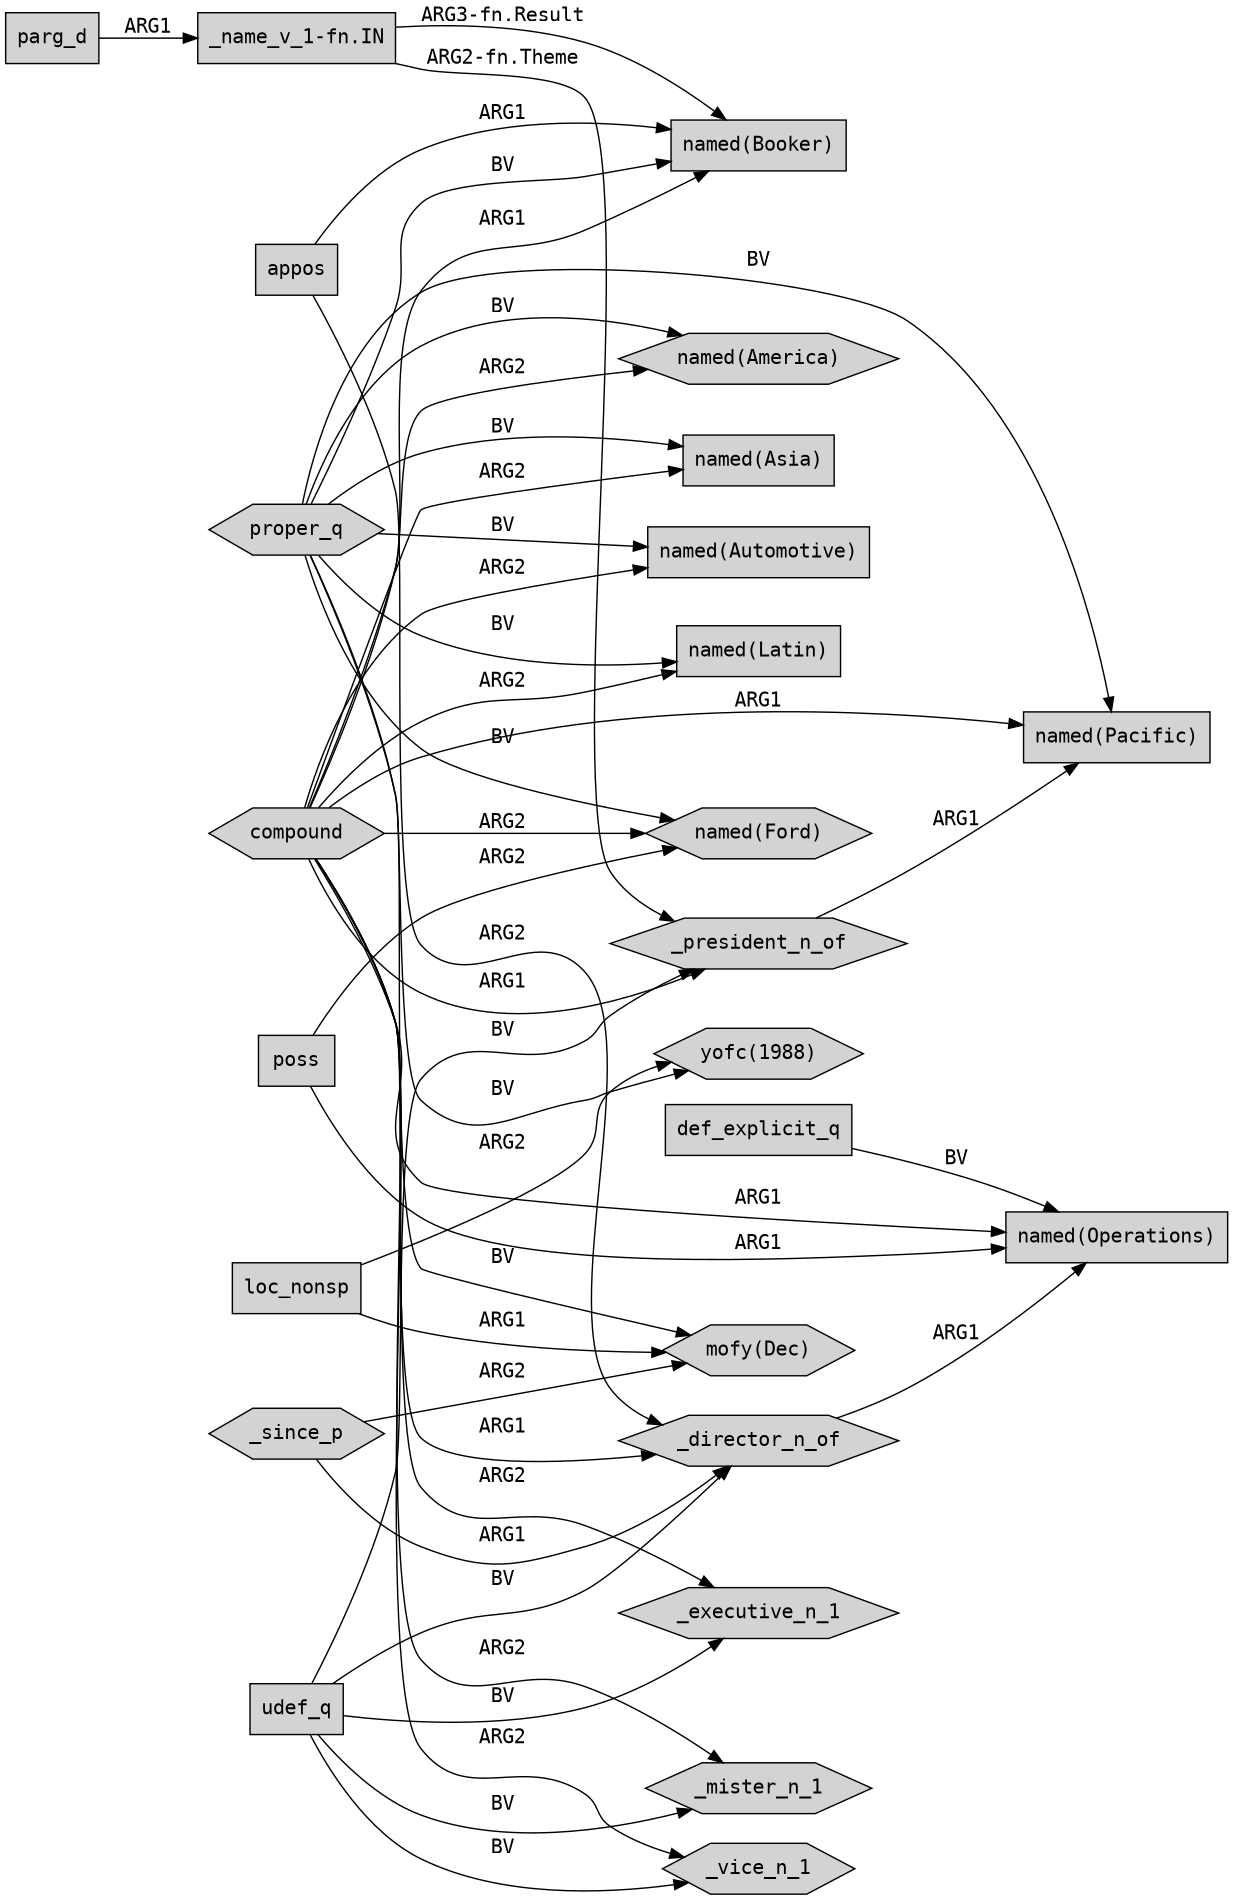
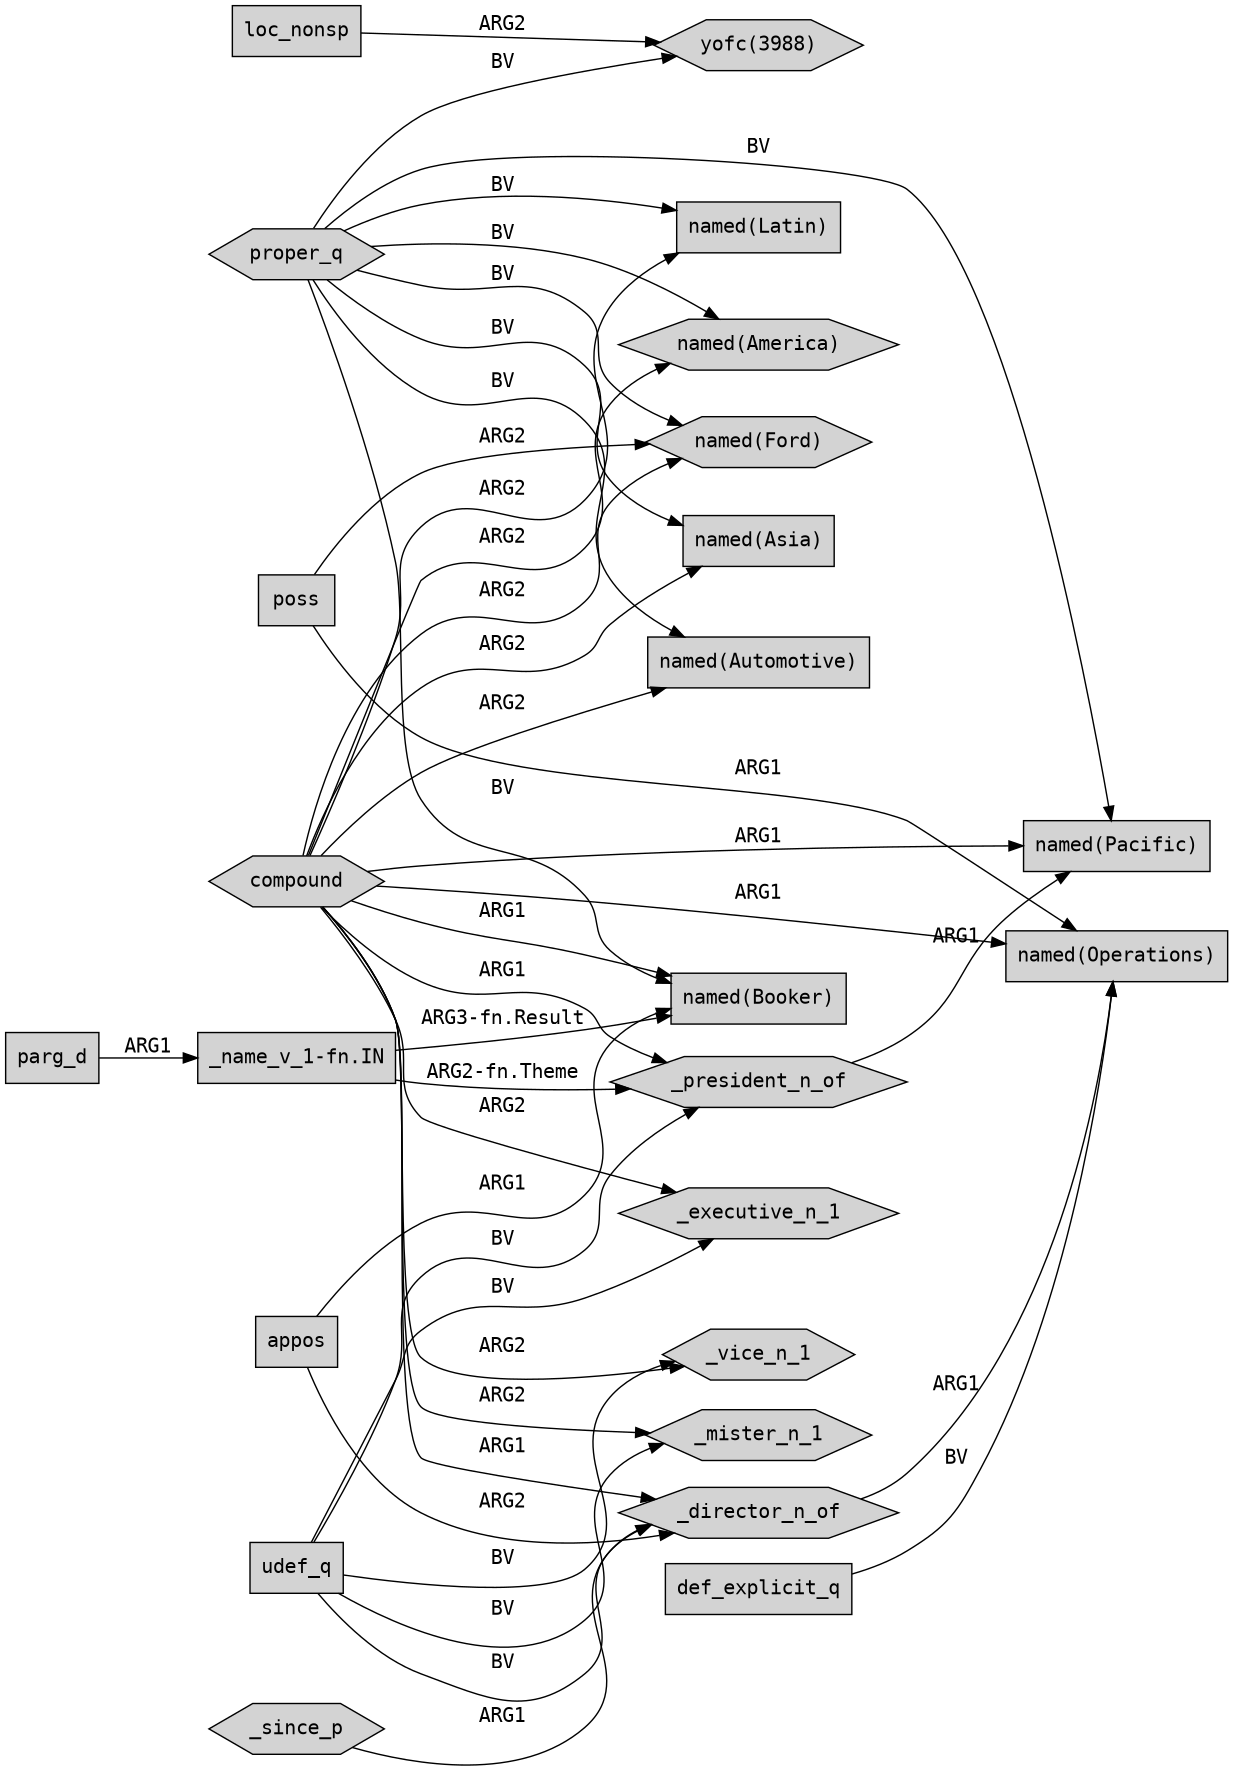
node "yofc(1988)": label "yofc(1988)" -> "yofc(3988)"
node "mofy(Dec)": removed
